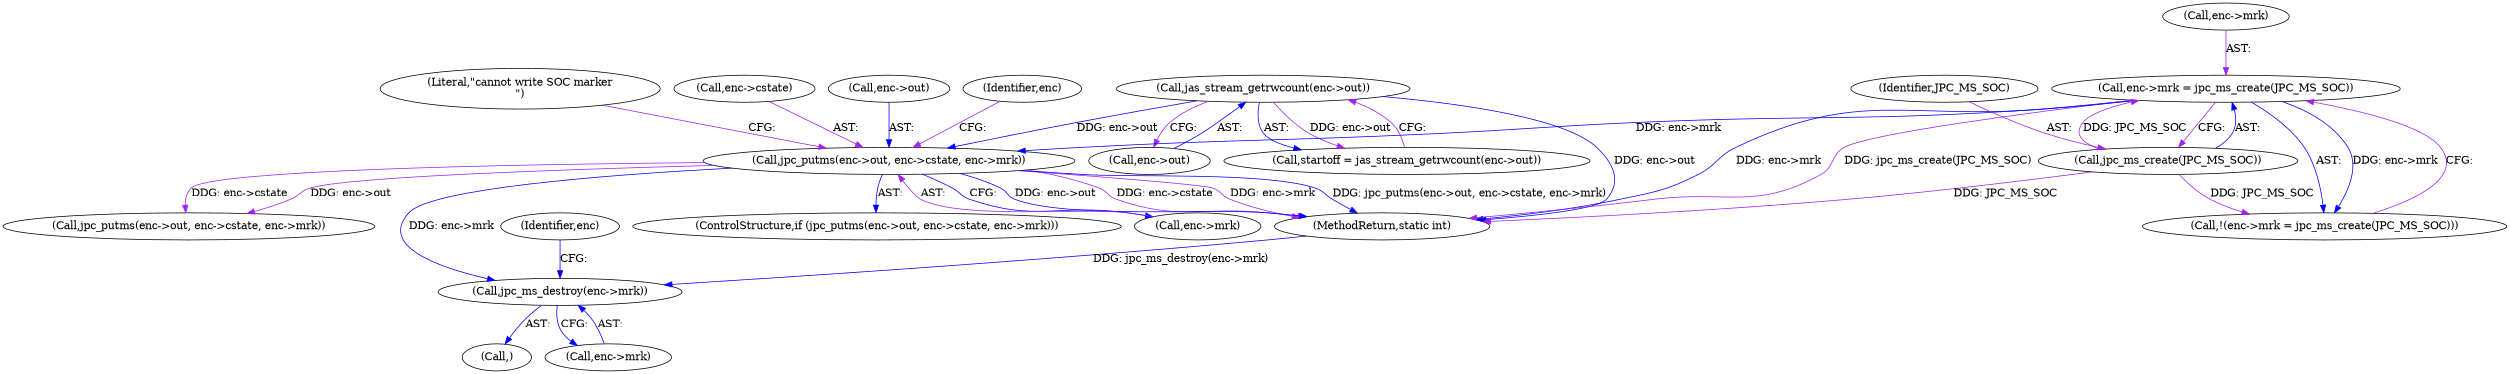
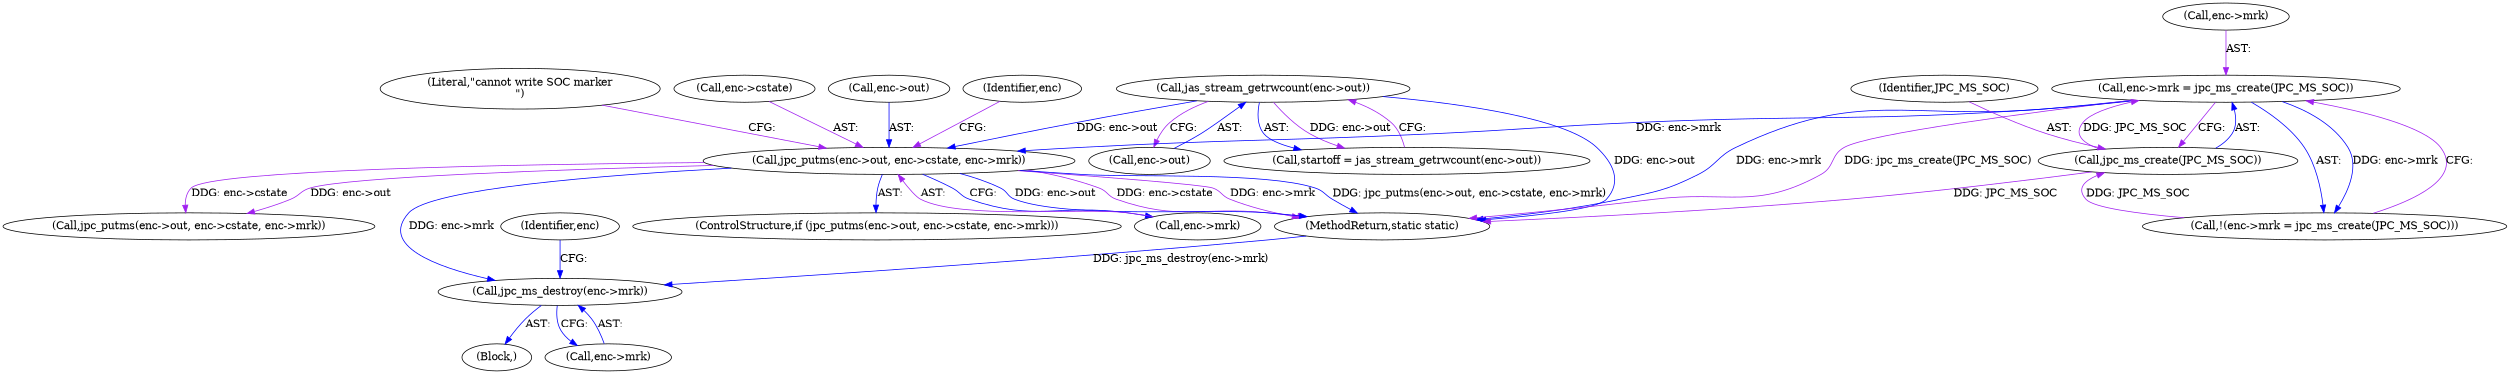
edge "(Call,jpc_ms_create(JPC_MS_SOC))" -> "(Call,!(enc->mrk = jpc_ms_create(JPC_MS_SOC)))": reversed
node "(MethodReturn,static int)": label "(MethodReturn,static int)" -> "(MethodReturn,static static)"
node "(Call,)": label "(Call,)" -> "(Block,)"
